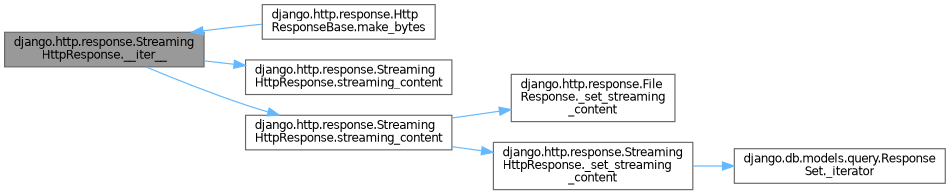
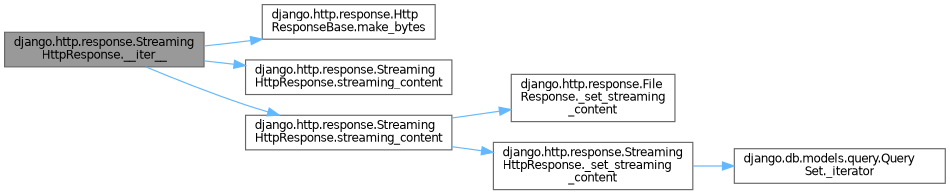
edge "django.http.response.Http ResponseBase.make_bytes" -> "django.http.response.Streaming HttpResponse.__iter__": reversed
node "django.db.models.query.Response Set._iterator": label "django.db.models.query.Response Set._iterator" -> "django.db.models.query.Query Set._iterator"
